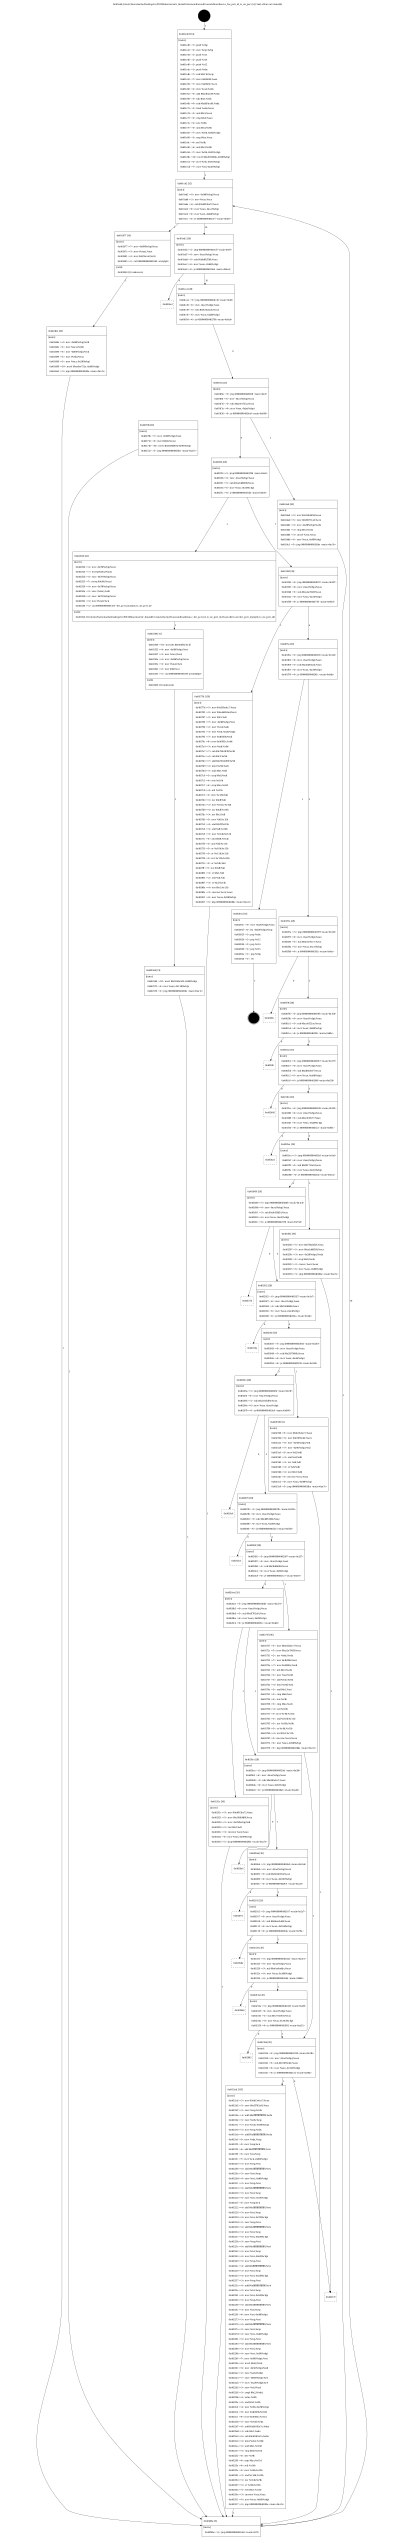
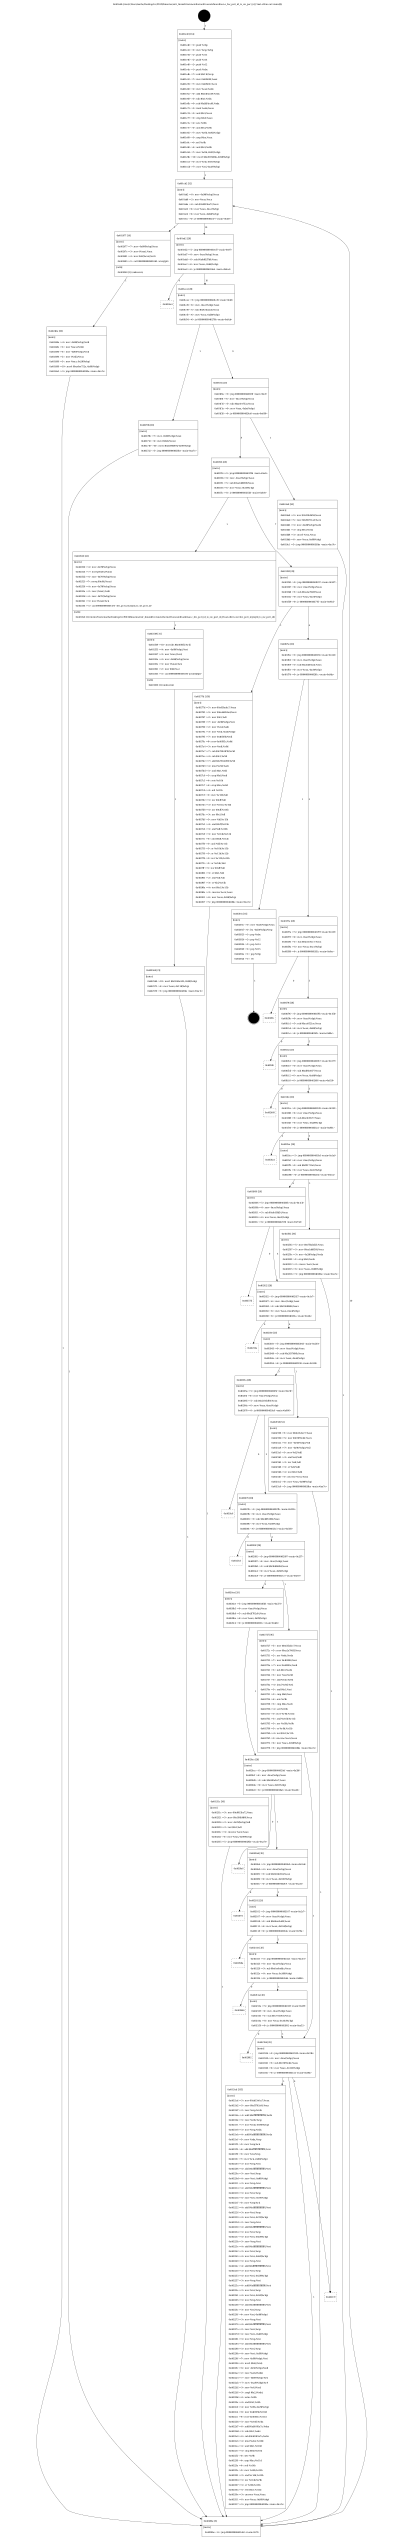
edge "0x401eee [28]" -> "0x40270b [28]": added, label "1"
edge "0x4020ae [28]" -> "0x40231c [30]": removed, label "1"
edge "0x4021cd [335]" -> "0x4028be [5]": now "0x402156 [28]" -> "0x4028be [5]"
